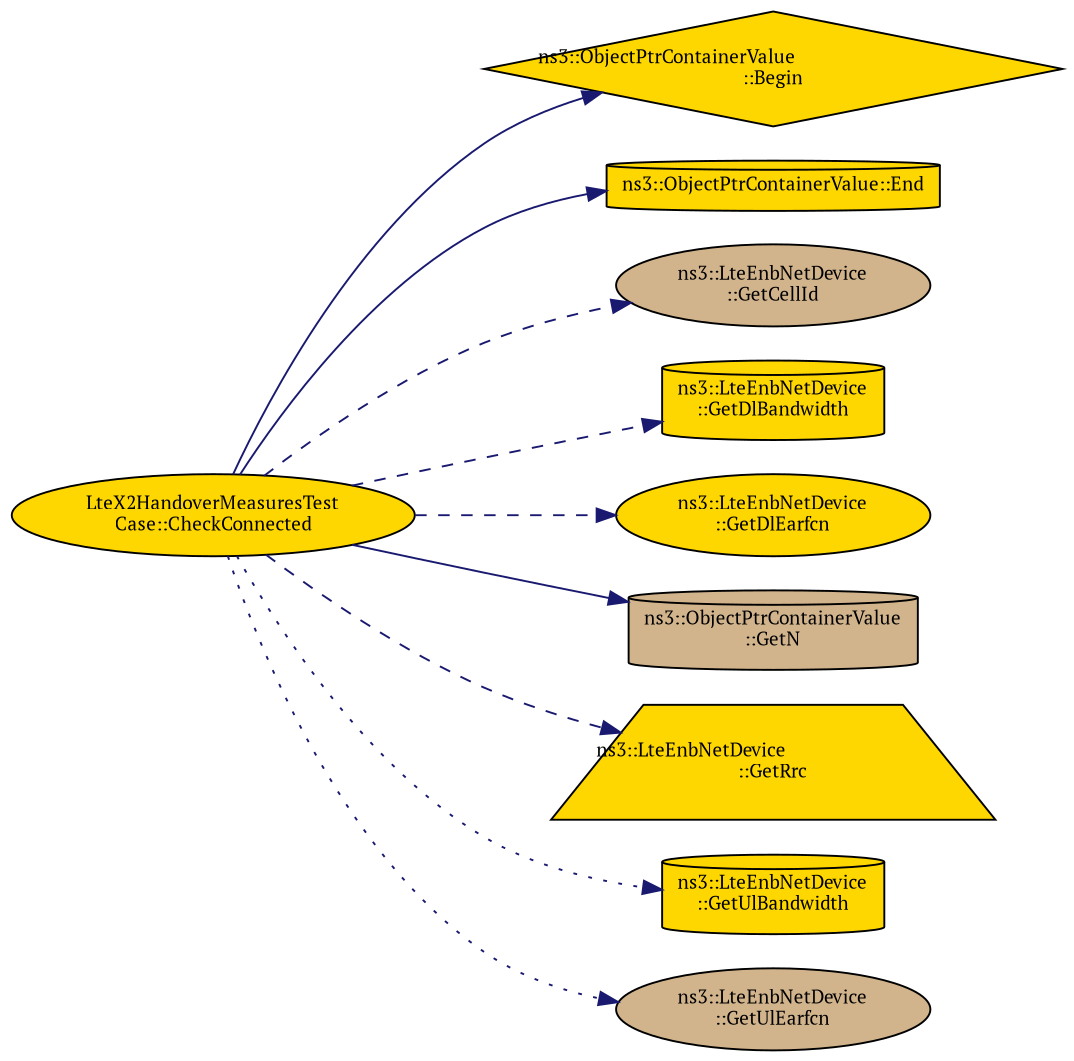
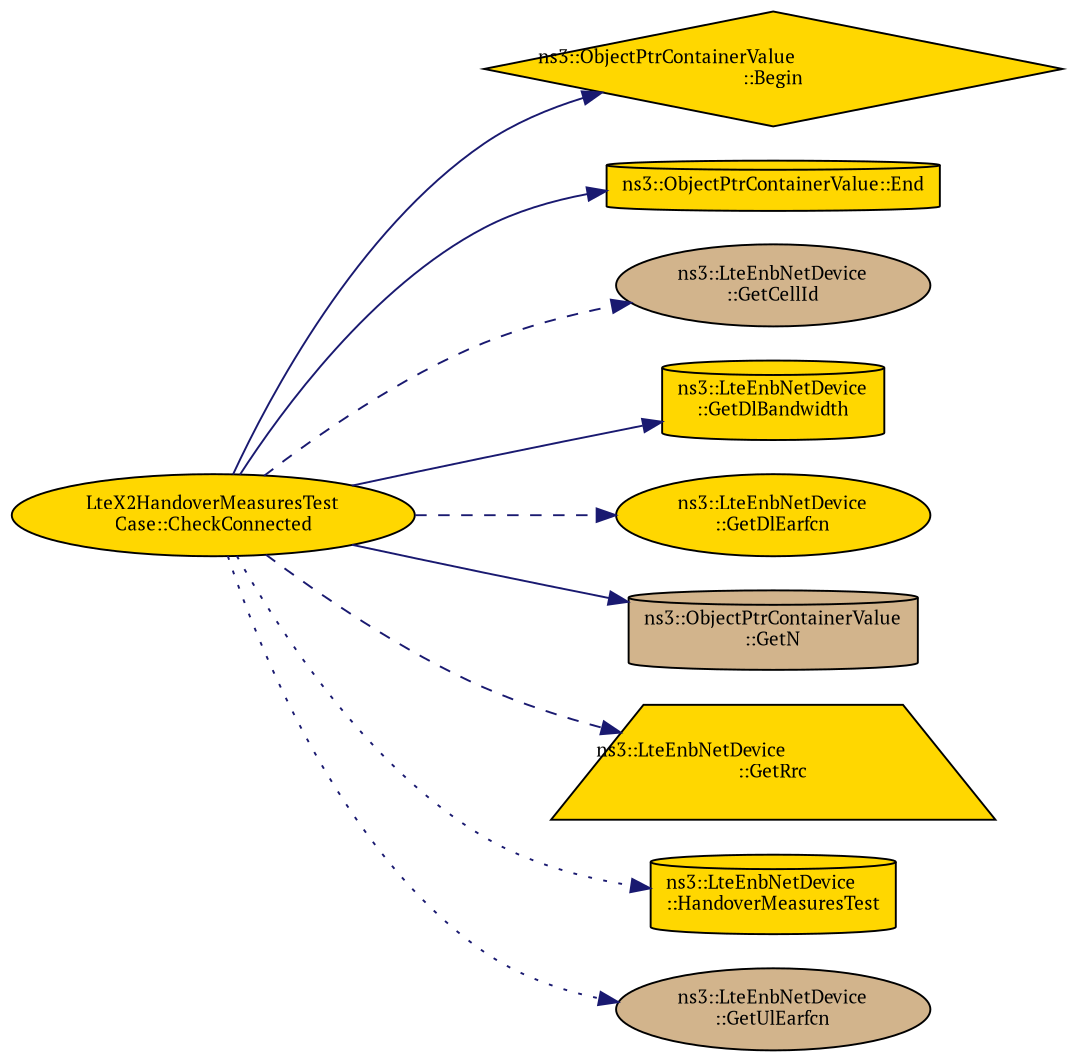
edge "LteX2HandoverMeasuresTest Case::CheckConnected" -> "ns3::LteEnbNetDevice ::GetDlBandwidth": style dashed -> solid
node "ns3::LteEnbNetDevice ::GetUlBandwidth": label "ns3::LteEnbNetDevice ::GetUlBandwidth" -> "ns3::LteEnbNetDevice ::HandoverMeasuresTest"
